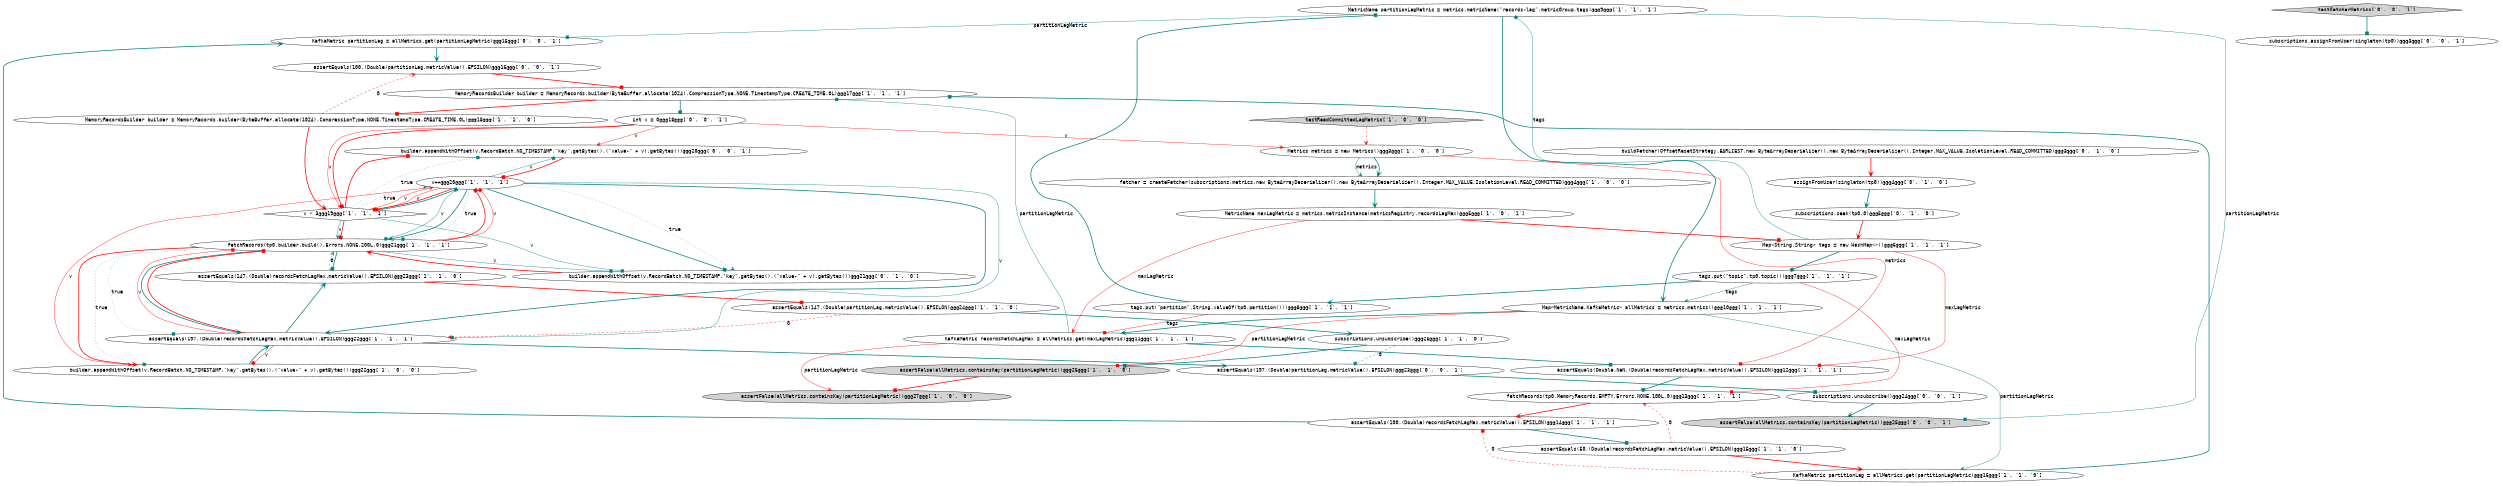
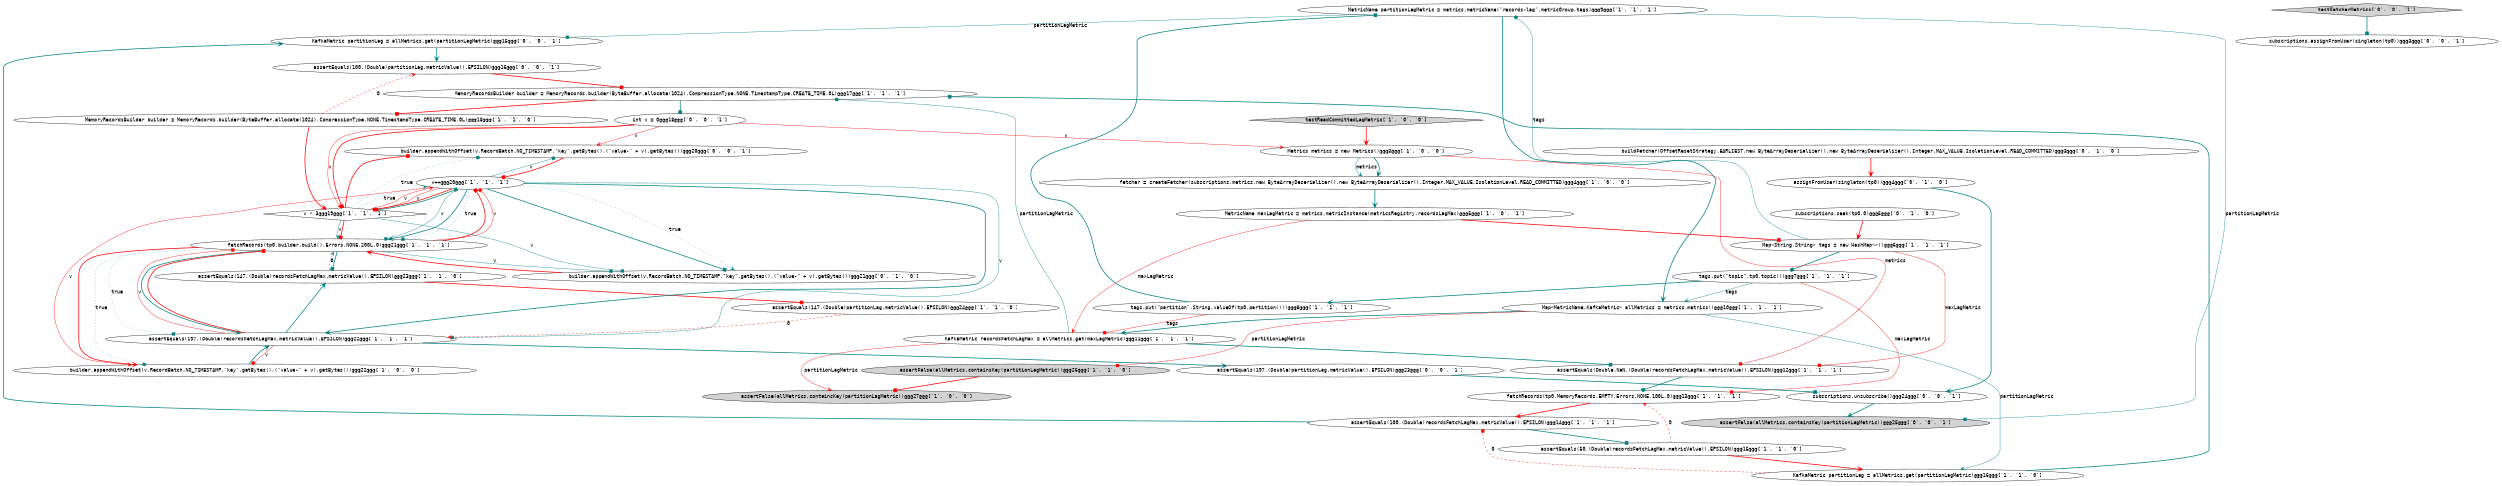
edge "testReadCommittedLagMetric['1', '0', '0']" -> "Metrics metrics = new Metrics()@@@3@@@['1', '0', '0']": style dashed -> bold
edge "assignFromUser(singleton(tp0))@@@4@@@['0', '1', '0']" -> "subscriptions.seek(tp0,0)@@@5@@@['0', '1', '0']": now "assignFromUser(singleton(tp0))@@@4@@@['0', '1', '0']" -> "subscriptions.unsubscribe()@@@24@@@['0', '0', '1']"
node "subscriptions.unsubscribe()@@@25@@@['1', '1', '0']": removed
